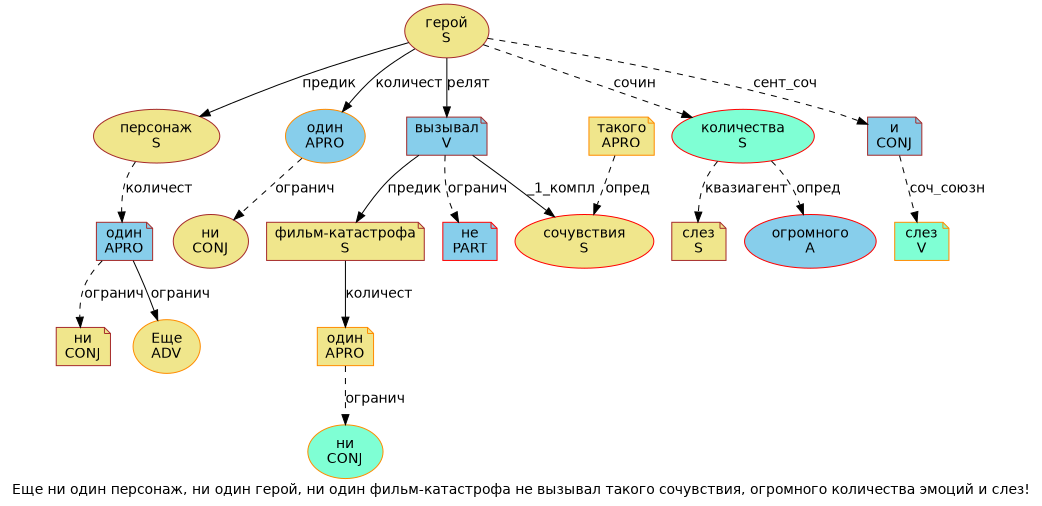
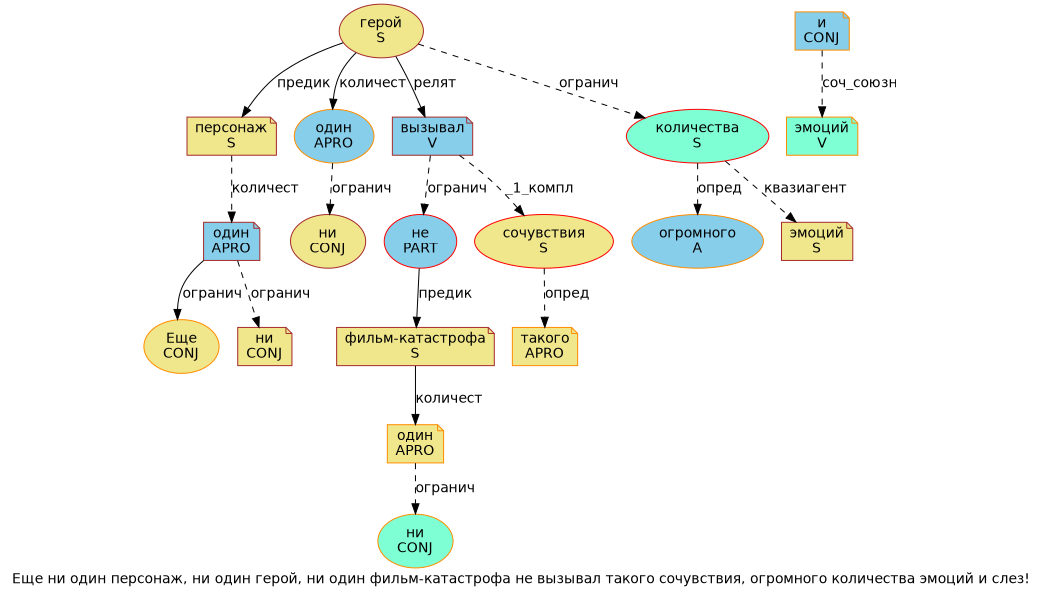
edge "герой S" -> "и CONJ": removed, label "сент_соч"
edge "герой S" -> "количества S": label "сочин" -> "огранич"
node "персонаж S": shape ellipse -> note
node "и CONJ": color brown -> darkorange
edge "такого APRO" -> "сочувствия S": reversed
edge "вызывал V" -> "фильм-катастрофа S": now "не PART" -> "фильм-катастрофа S"
edge "вызывал V" -> "сочувствия S": style solid -> dashed
node "не PART": shape note -> ellipse
node "слез S": label "слез S" -> "эмоций S"
node "огромного A": color red -> darkorange
node "слез V": label "слез V" -> "эмоций V"
node "Еще ADV": label "Еще ADV" -> "Еще CONJ"
